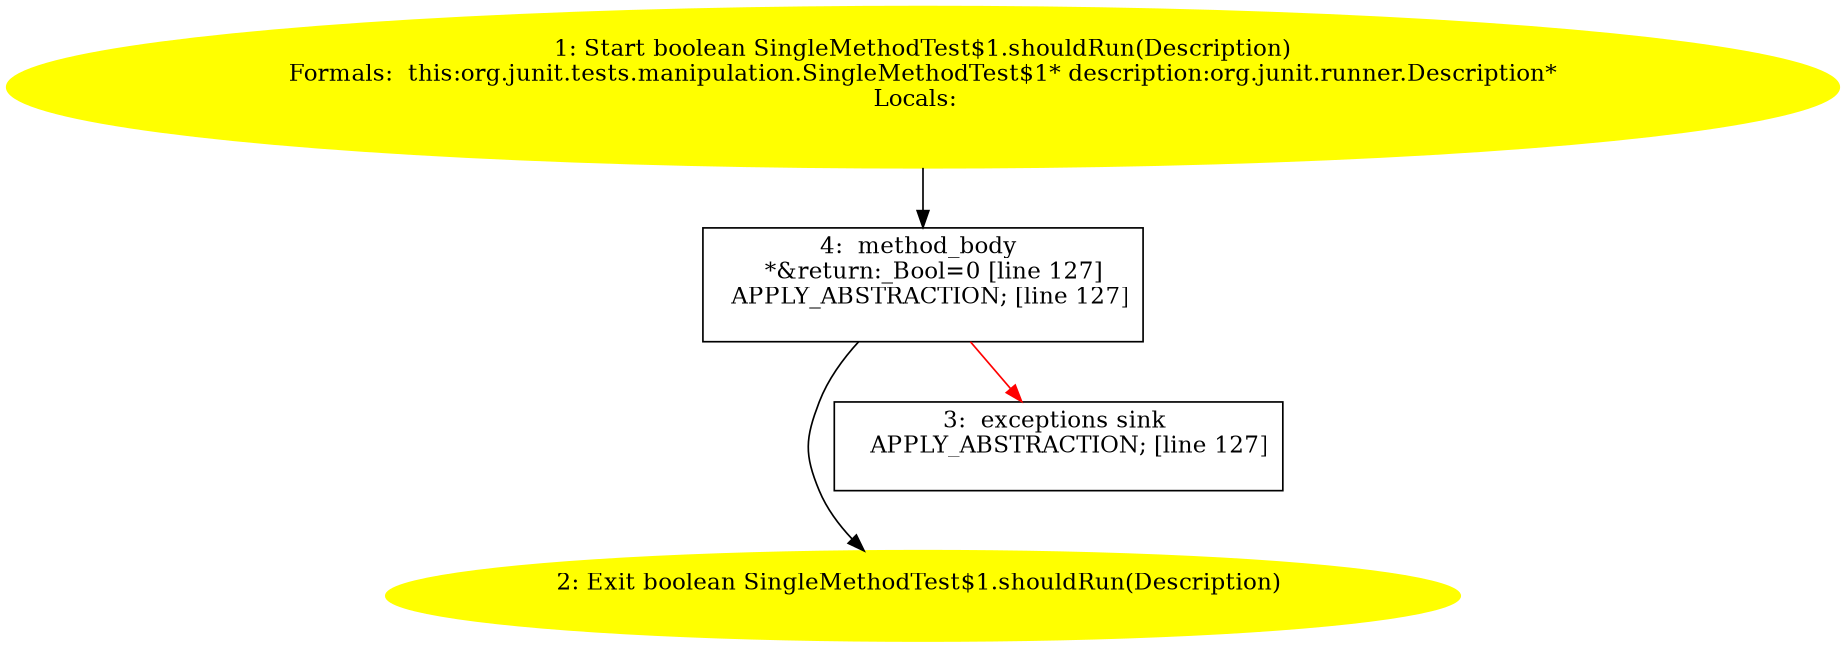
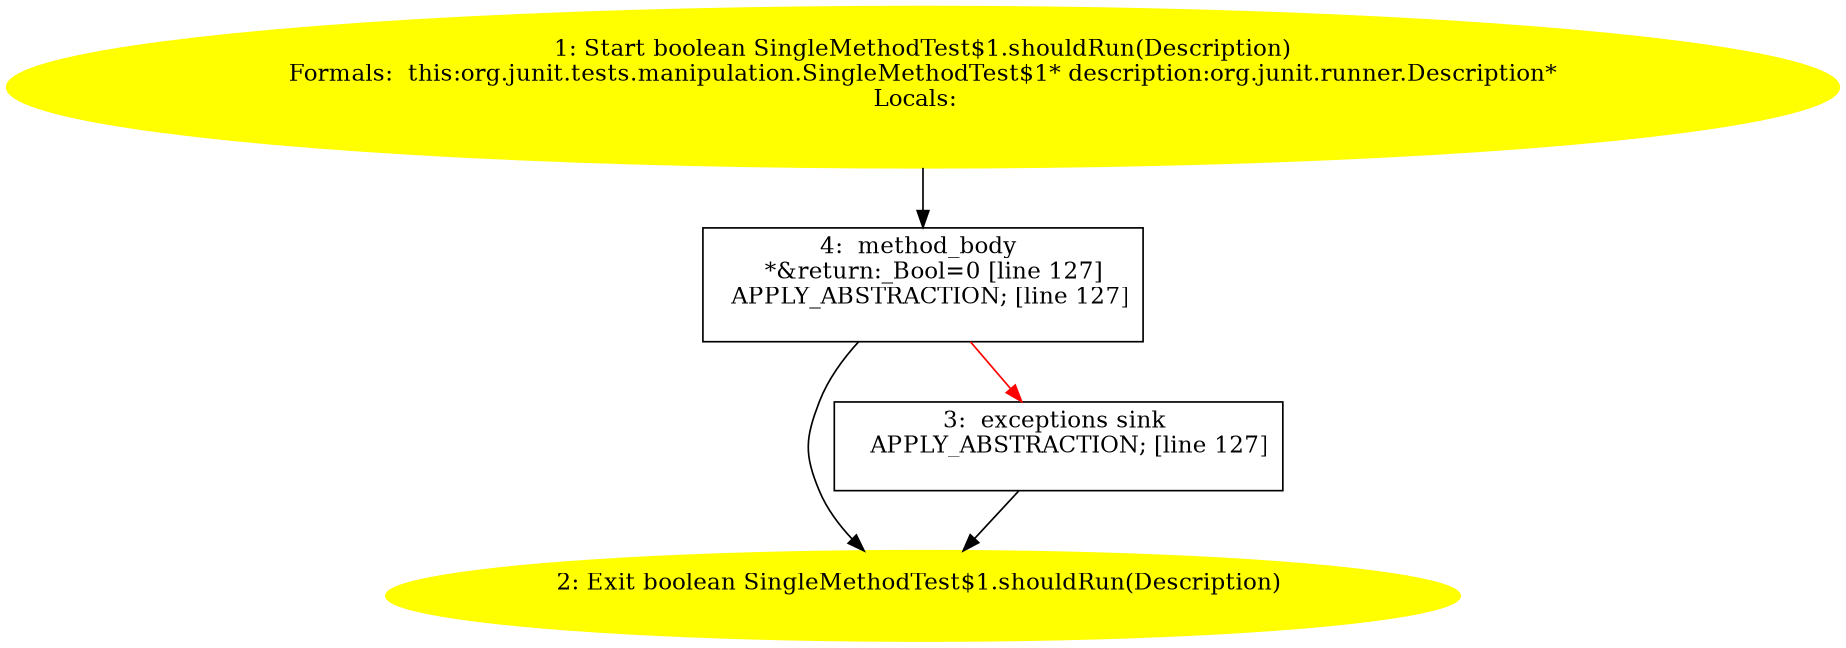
edge "3:  exceptions sink APPLY_ABSTRACTION; [line 127]" -> "2: Exit boolean SingleMethodTest$1.shouldRun(Description)": added
